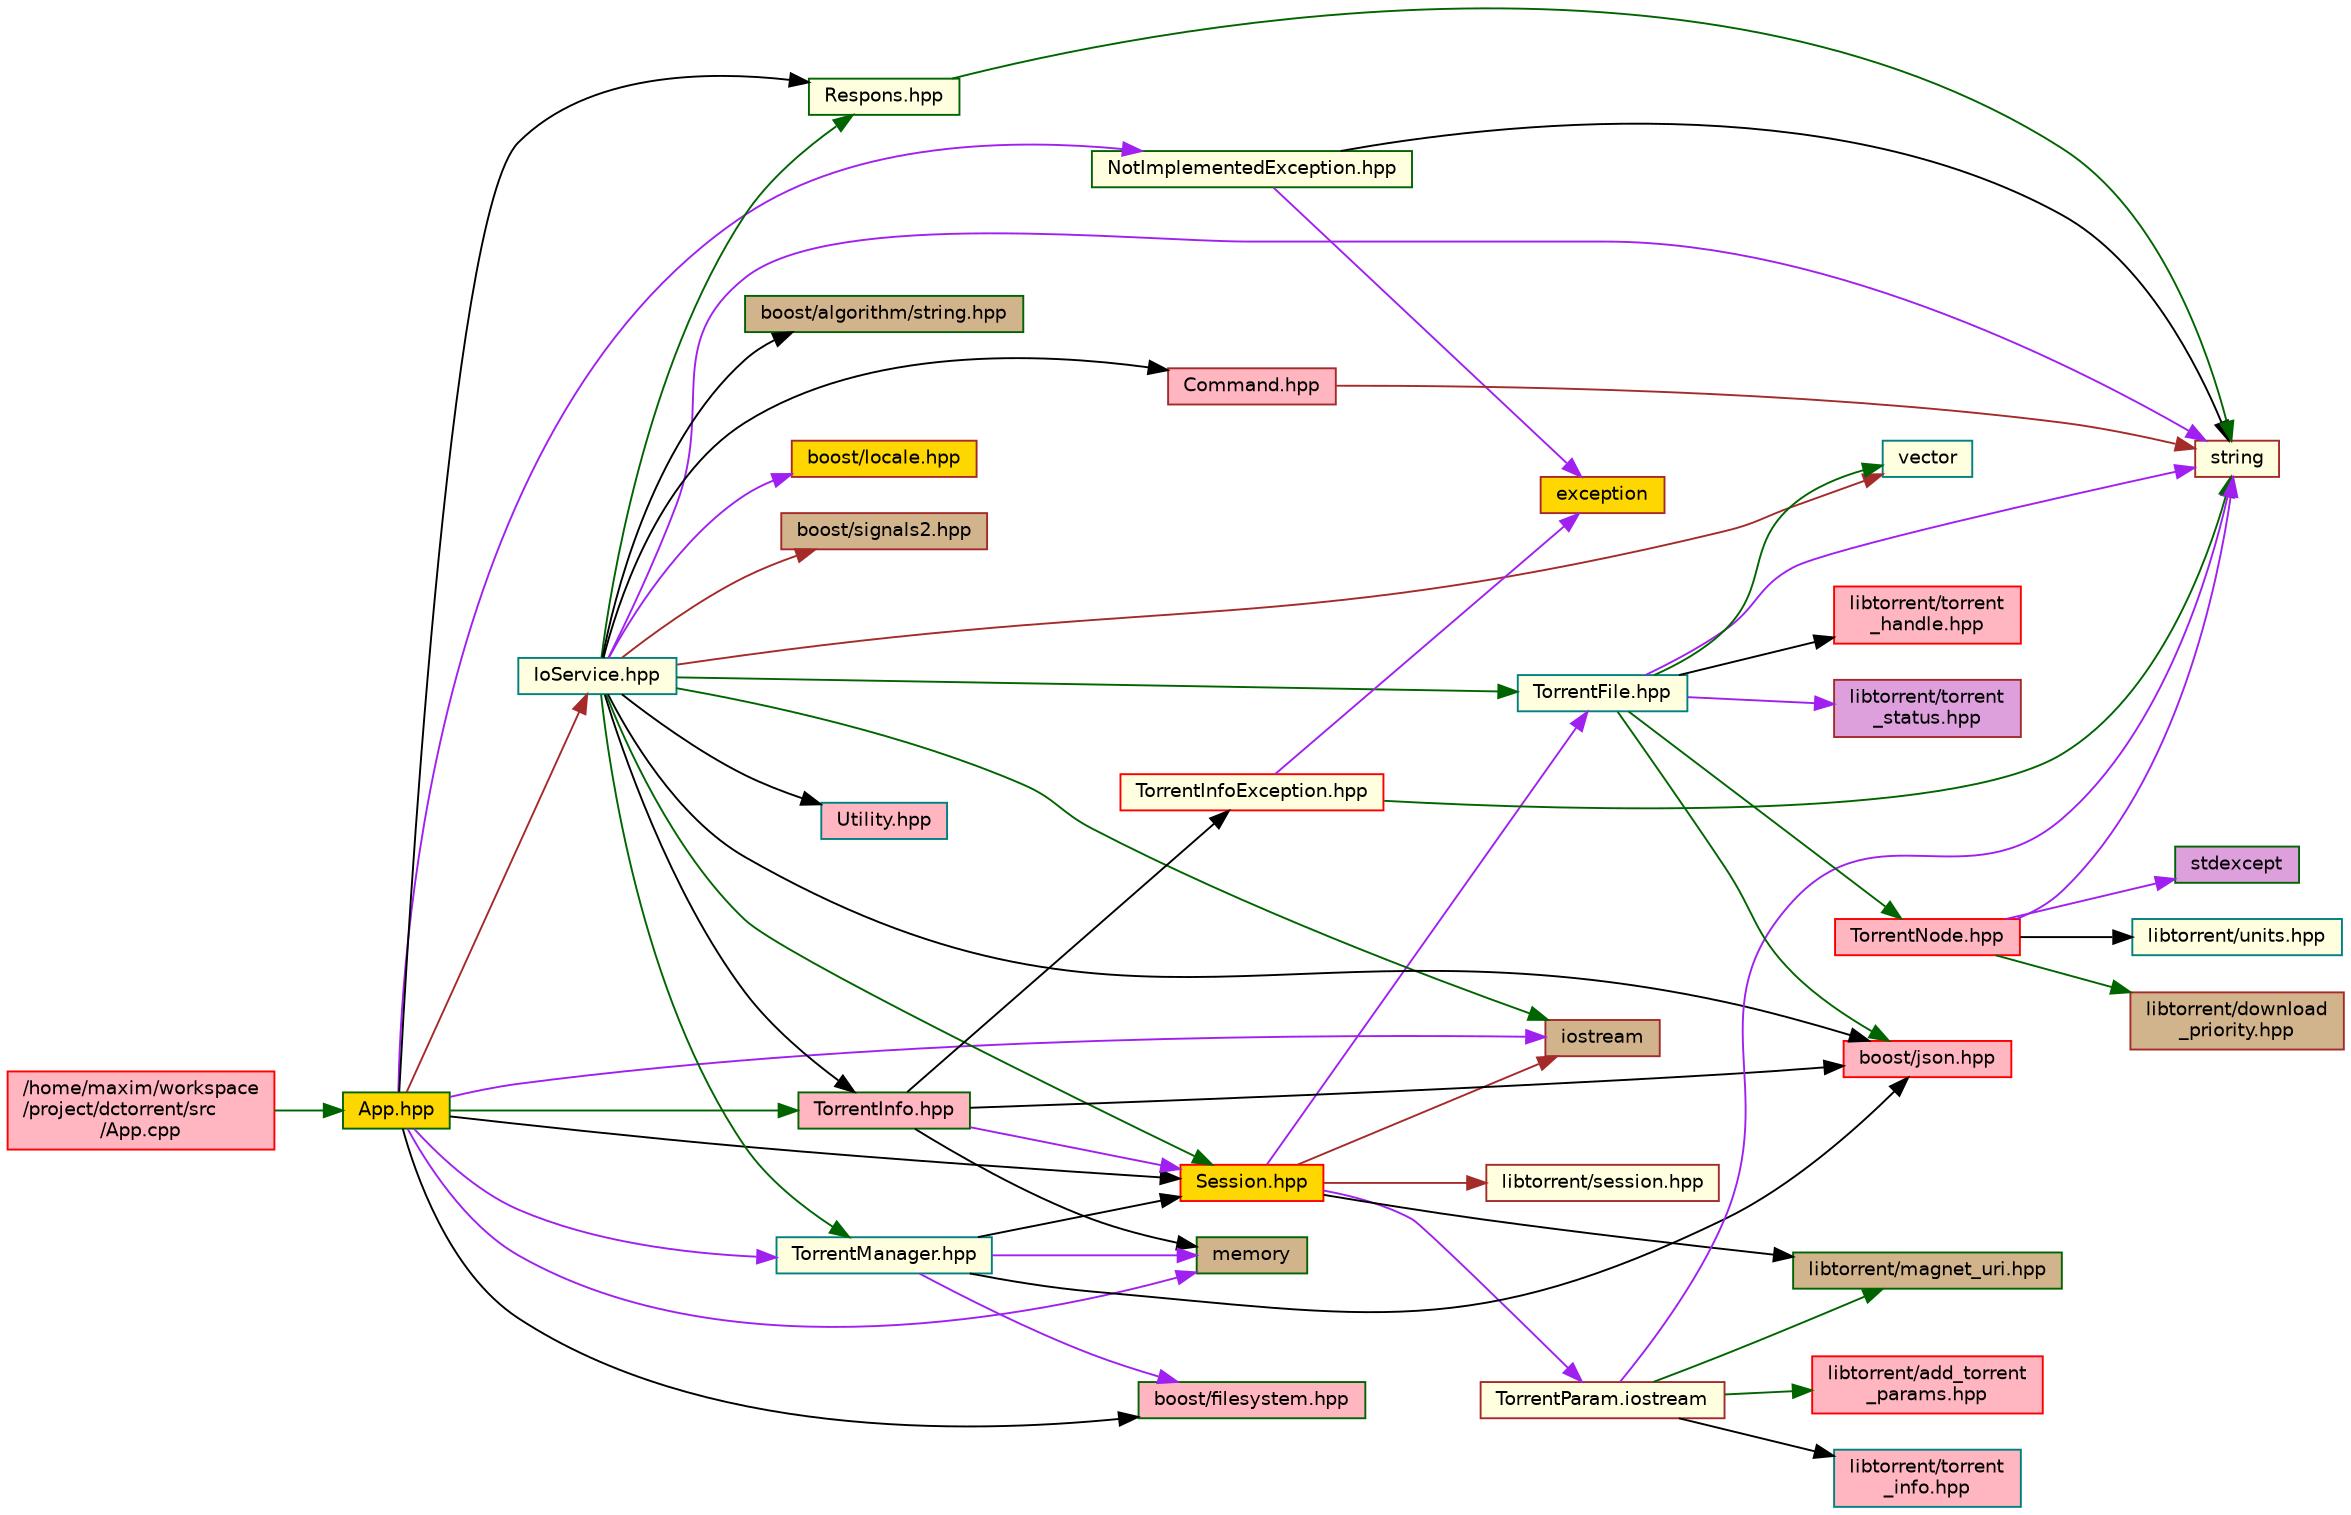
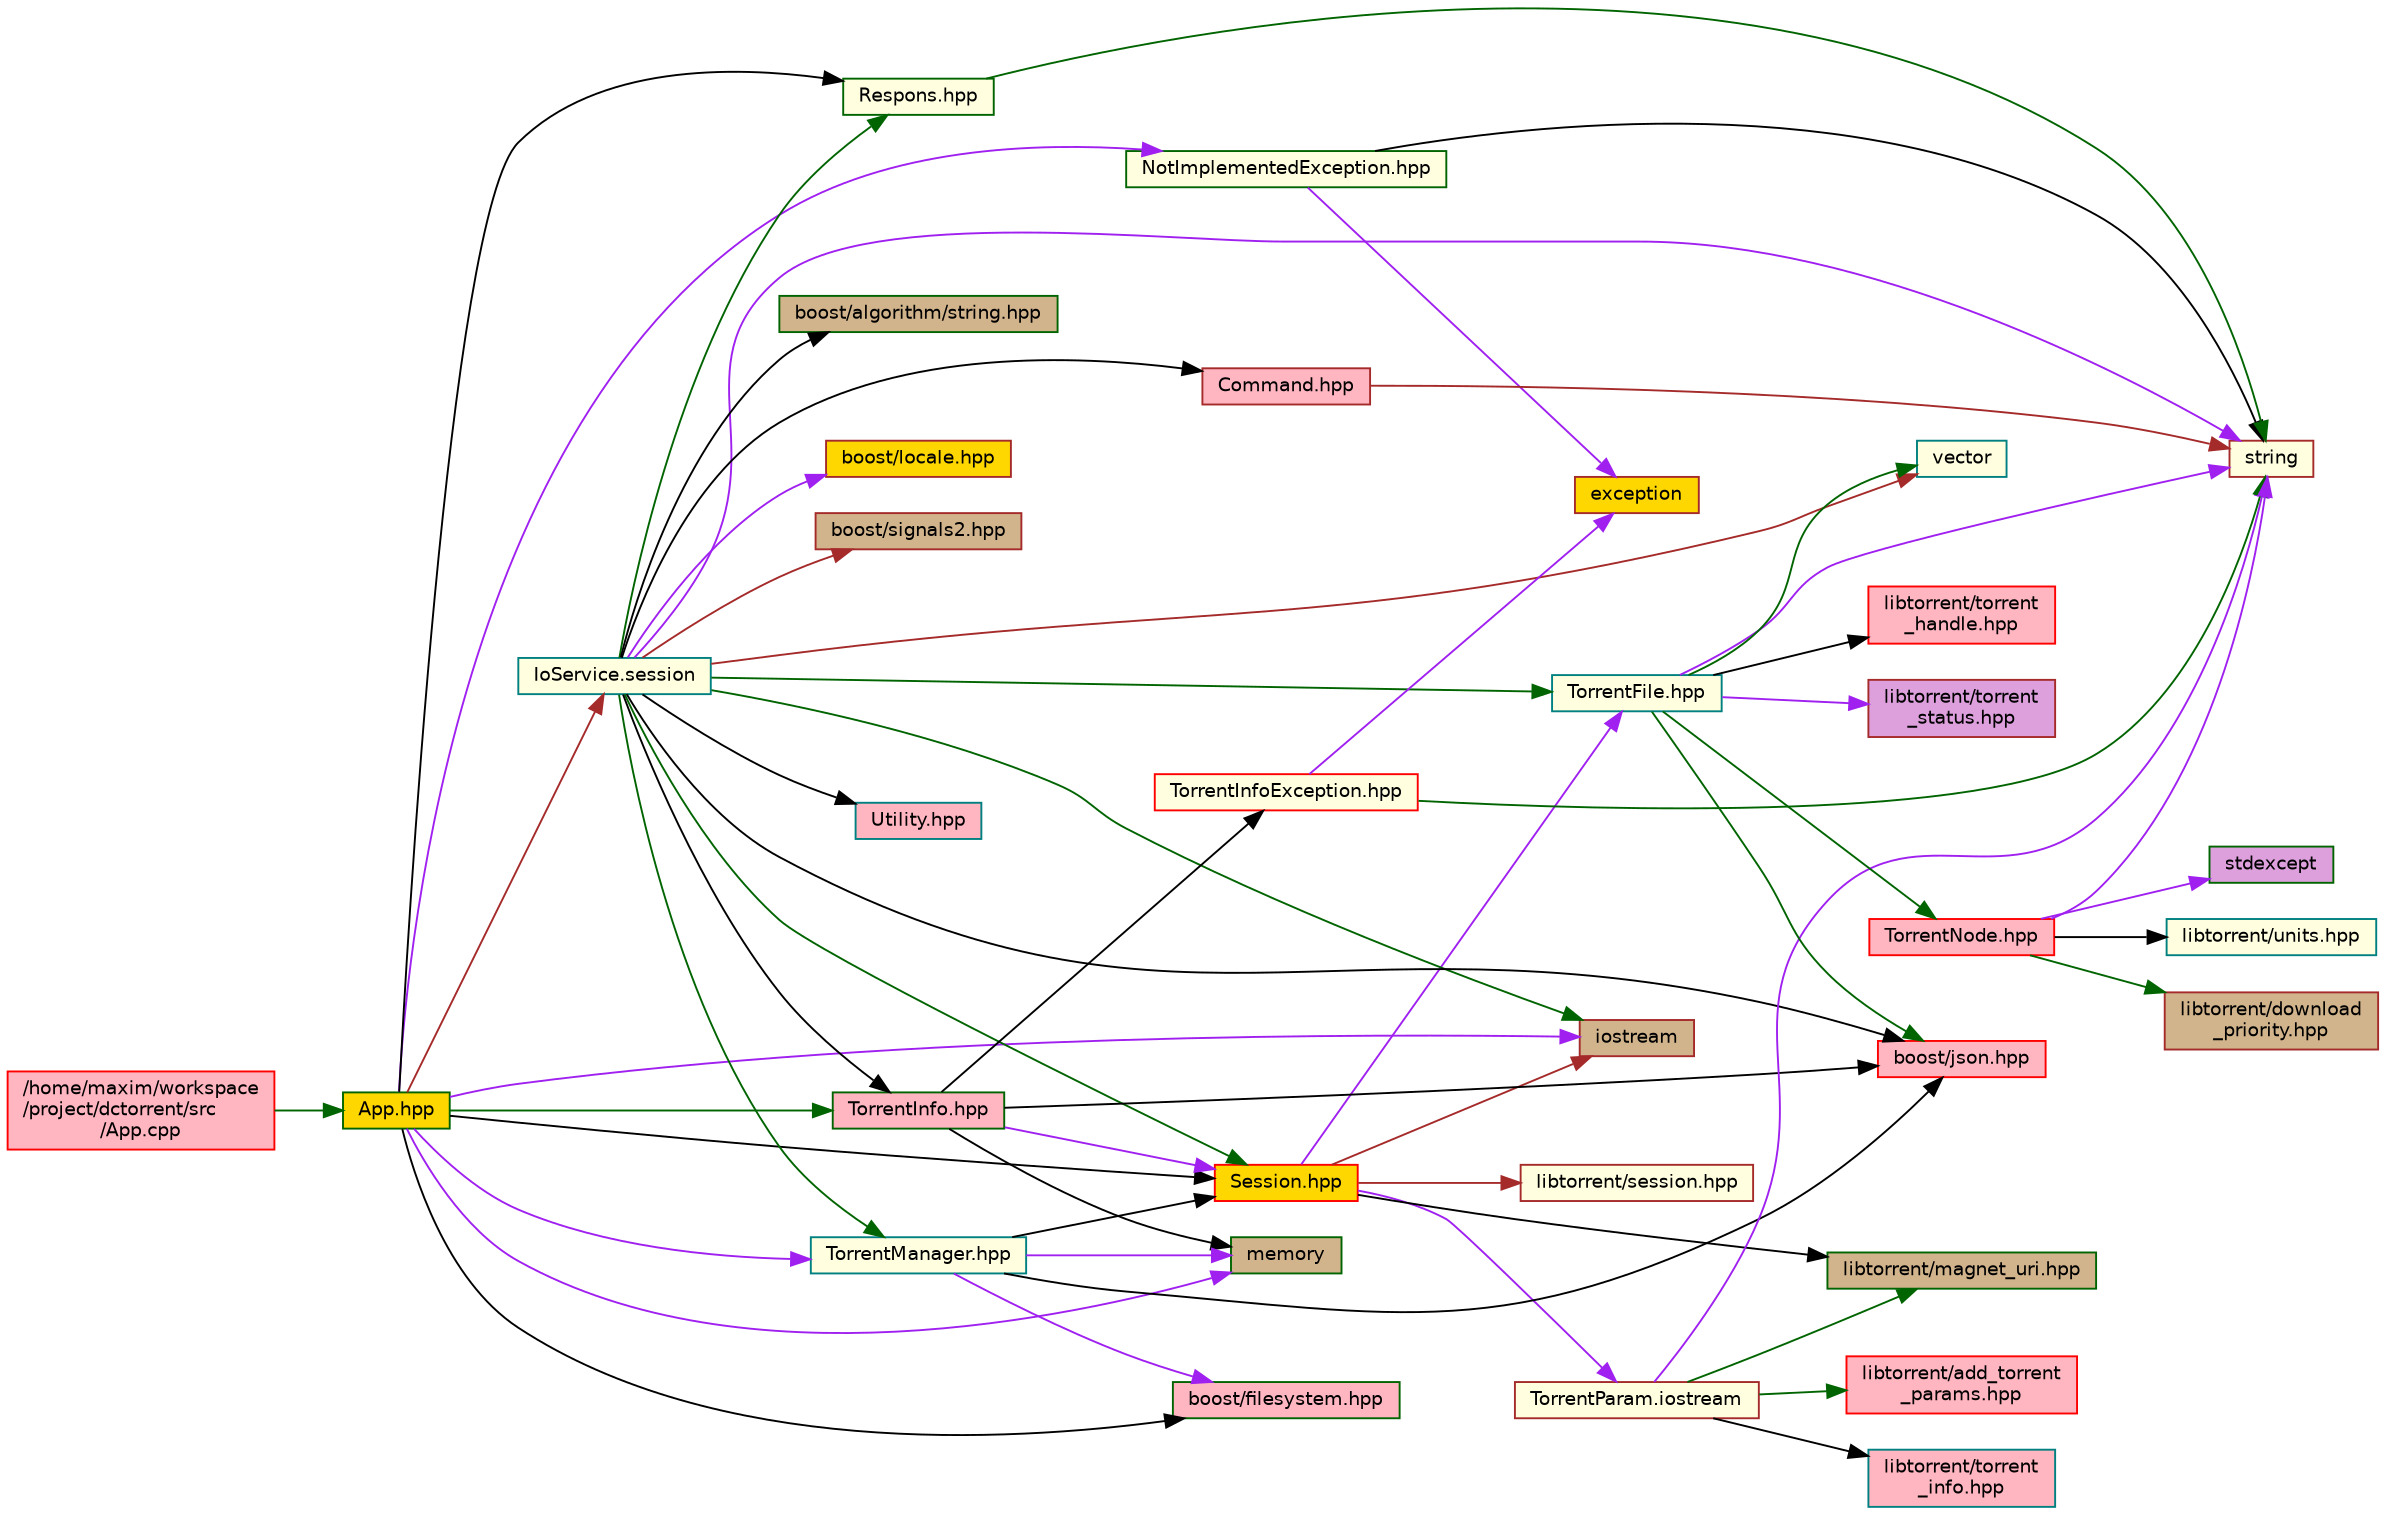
node "IoService.hpp": label "IoService.hpp" -> "IoService.session"
